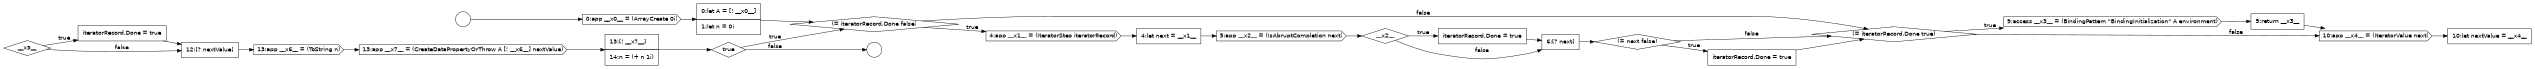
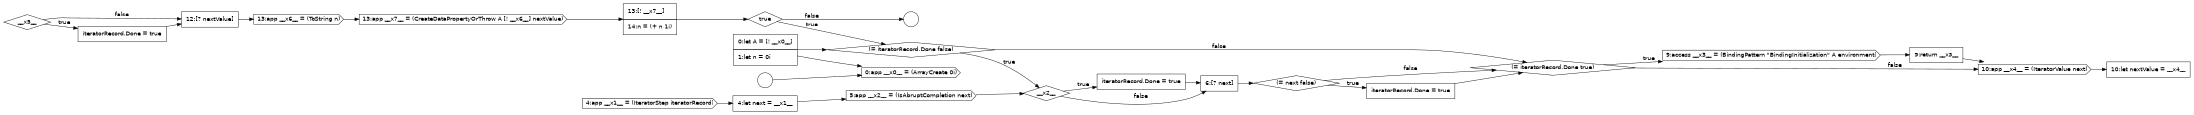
edge "0:app __x0__ = (ArrayCreate 0i)" -> "0:let A = [! __x0__]": reversed
edge "(= iteratorRecord.Done false)" -> "4:app __x1__ = (IteratorStep iteratorRecord)": now "(= iteratorRecord.Done false)" -> "__x2__"
